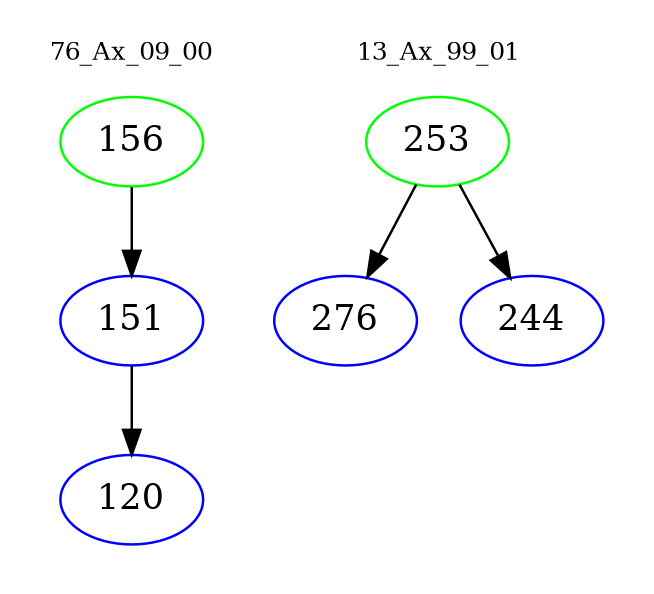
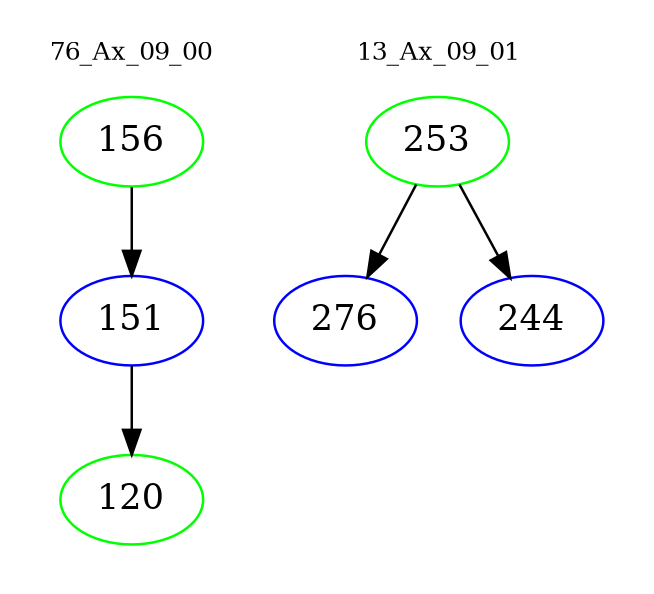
cluster "13_Ax_99_01": label "13_Ax_99_01" -> "13_Ax_09_01"
node "120": color blue -> green
